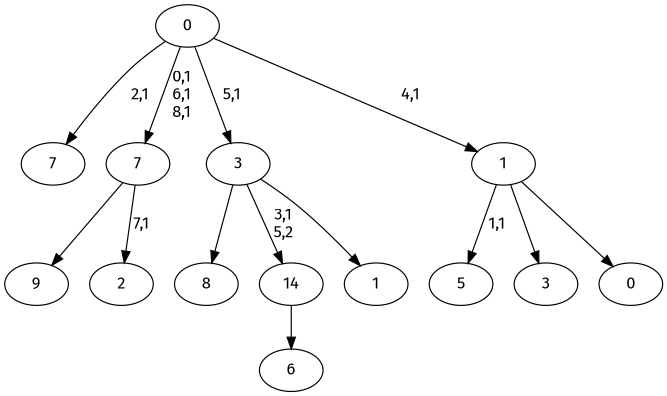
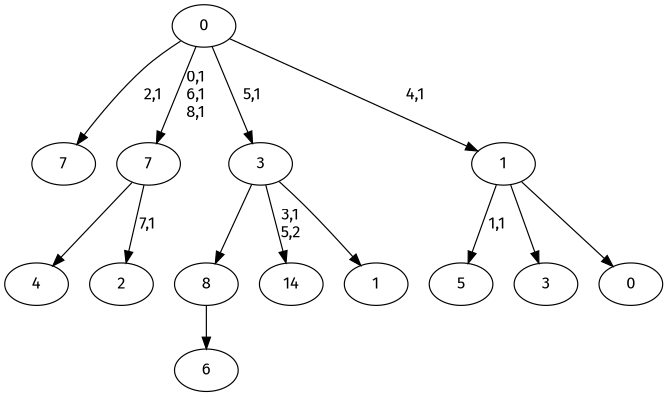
node "9": label "9" -> "4"
edge "14" -> "6": now "8" -> "6"
